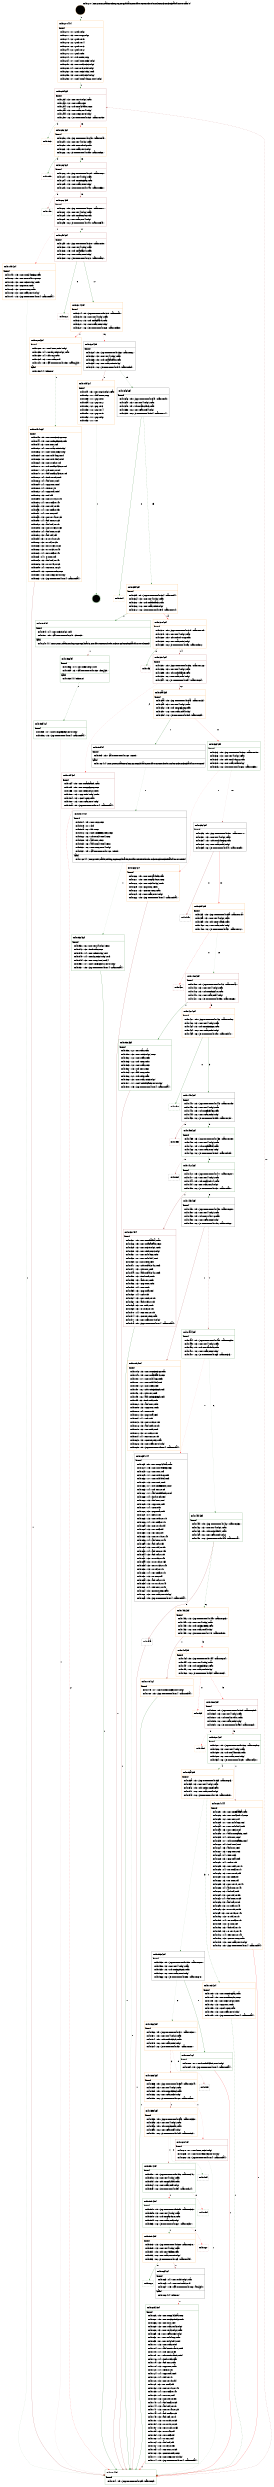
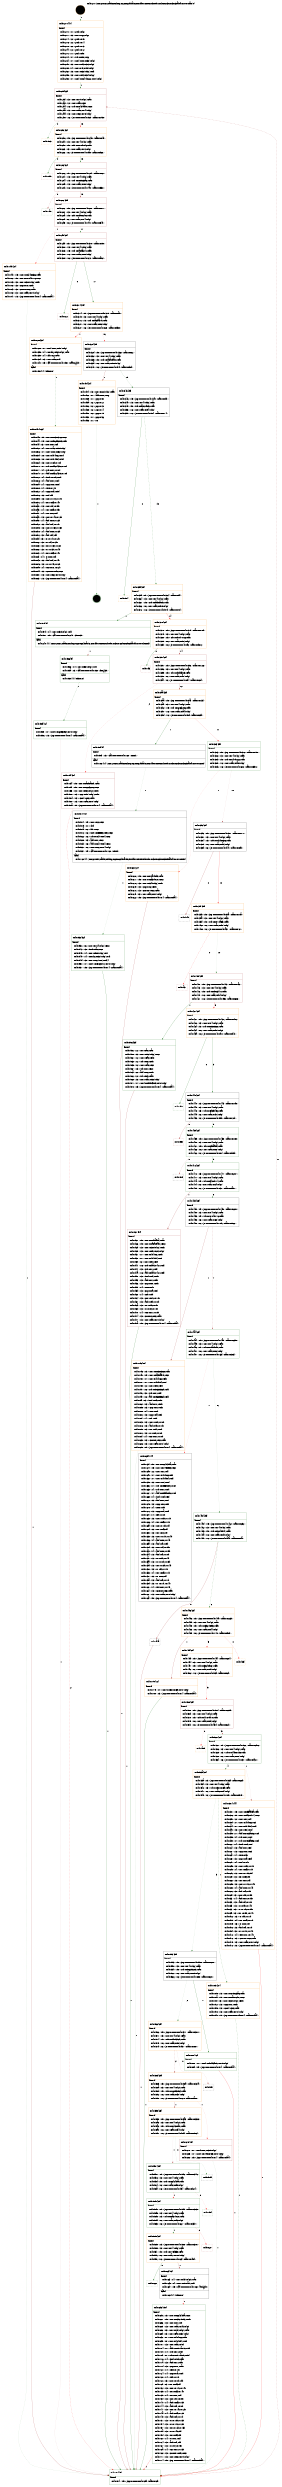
edge "0x4014ef [25]" -> "0x401b3f": now "0x4014d6 [25]" -> "0x401b3f"
